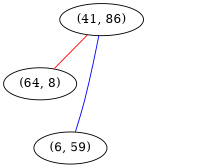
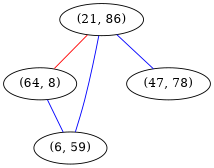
node "(41, 86)": label "(41, 86)" -> "(21, 86)"
node "(47, 78)": added
edge "(64, 8)" -- "(6, 59)": added
